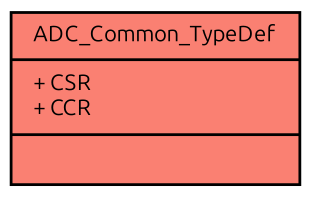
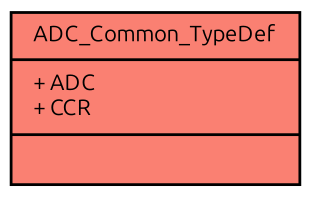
node "ADC_Common_TypeDef": text "+ CSR" -> "+ ADC"
